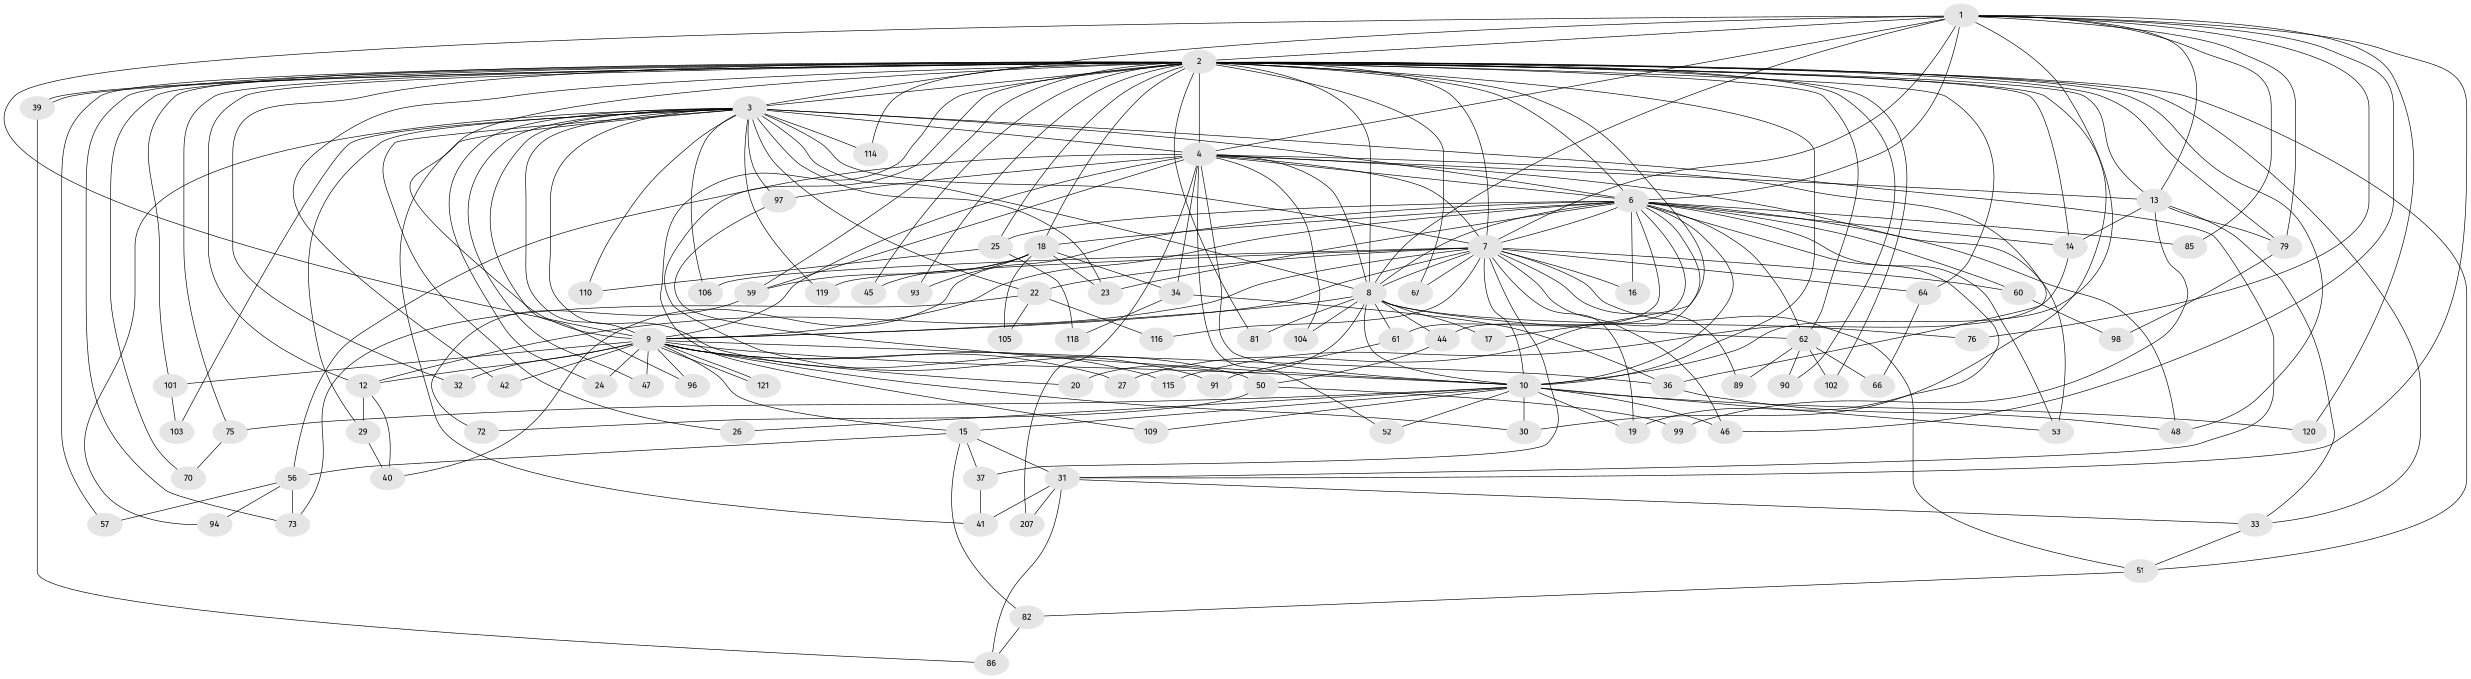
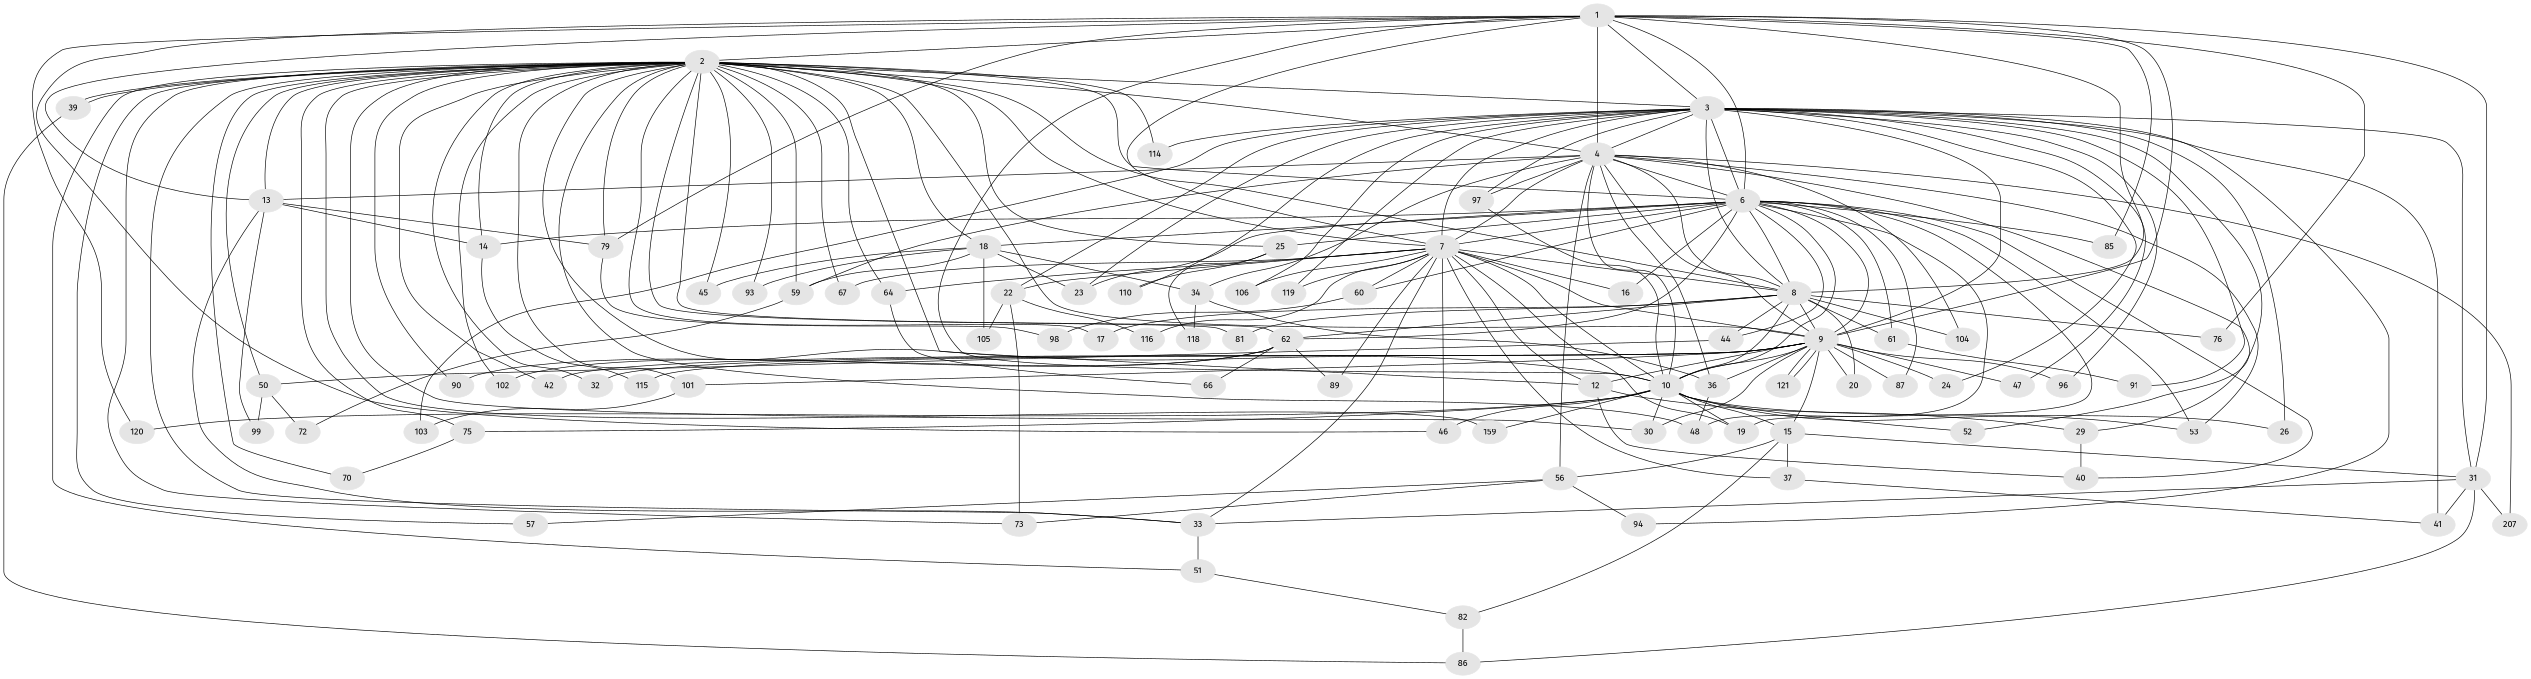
edge "7" -- "51": now "7" -- "33"
node "27": label "27" -> "87"
node "109": label "109" -> "159"
